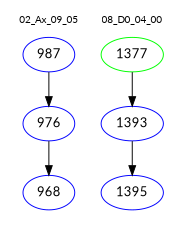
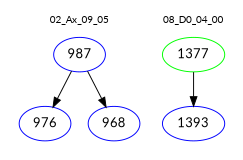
edge "976" -> "968": now "987" -> "968"
node "1395": removed
